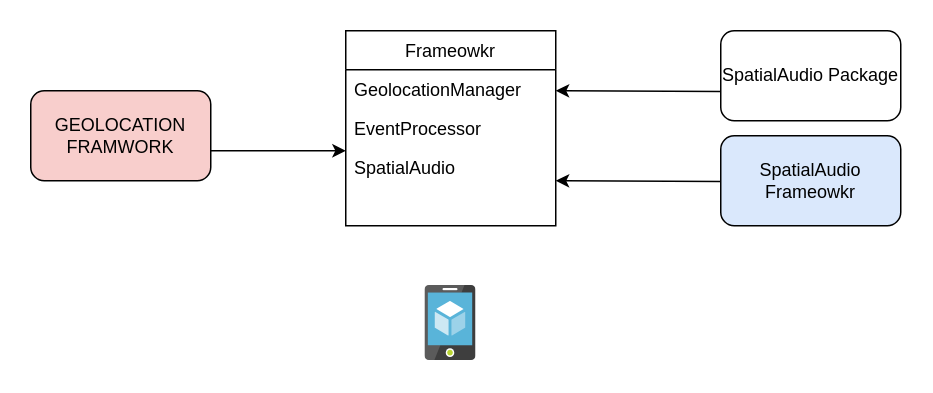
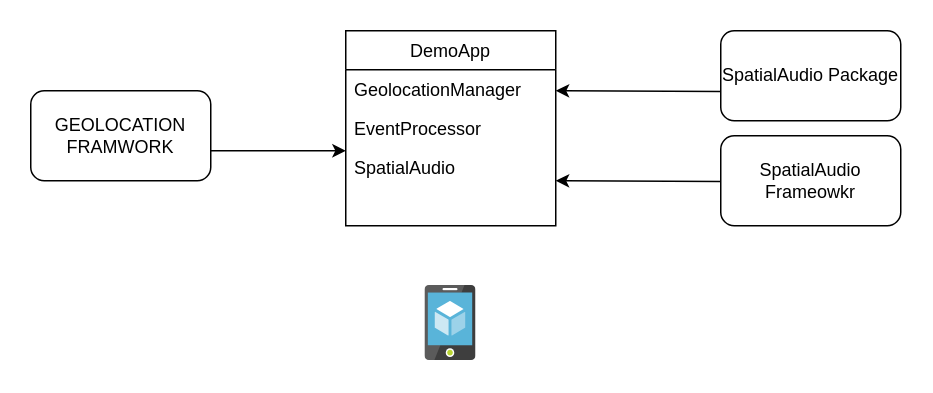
node "Frameowkr": label "Frameowkr" -> "DemoApp"
node "GEOLOCATION FRAMWORK": fillcolor #f8cecc -> #ffffff
node "SpatialAudio Frameowkr": fillcolor #dae8fc -> #ffffff
